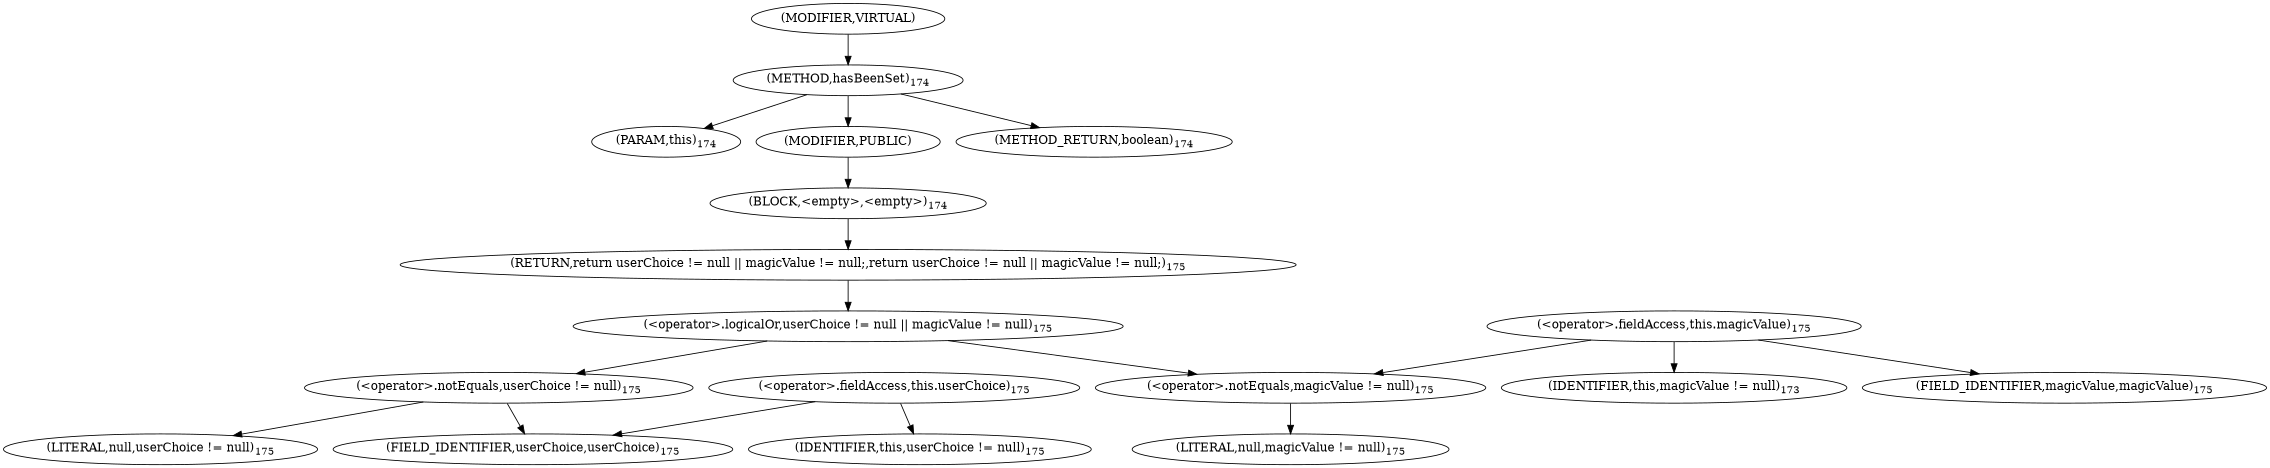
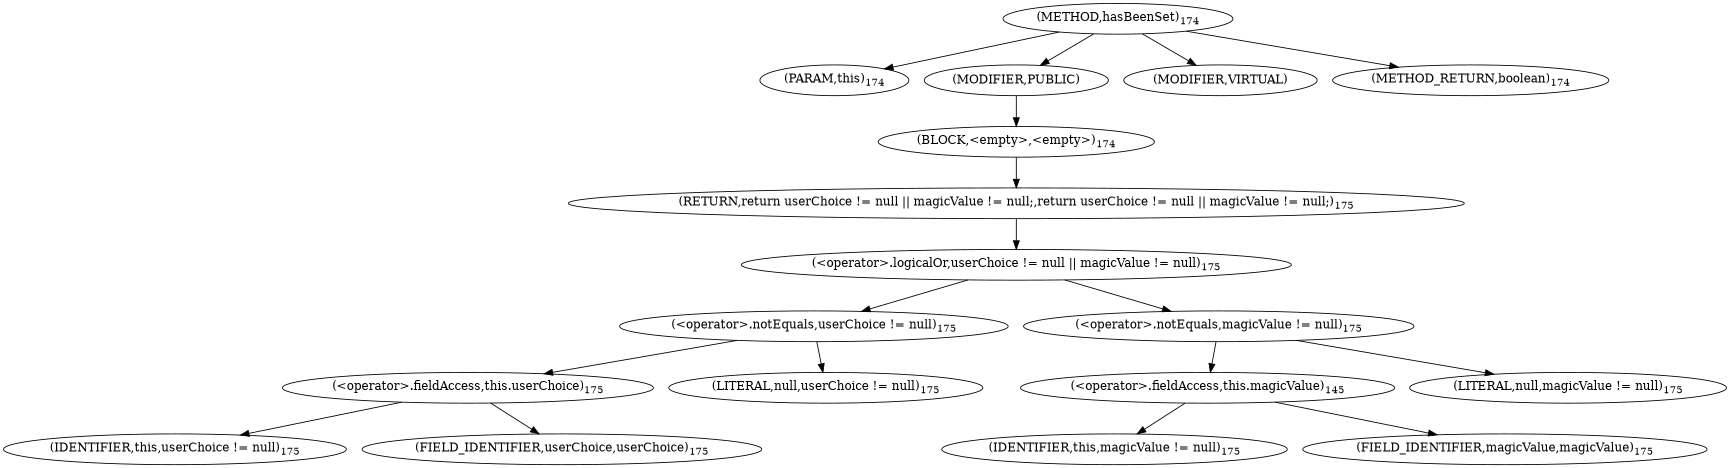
edge "(MODIFIER,VIRTUAL)" -> "(METHOD,hasBeenSet)": reversed
node "(<operator>.fieldAccess,this.magicValue)": text "175" -> "145"
edge "(<operator>.fieldAccess,this.magicValue)" -> "(<operator>.notEquals,magicValue != null)": reversed
node "(IDENTIFIER,this,magicValue != null)": text "173" -> "175"
edge "(<operator>.notEquals,userChoice != null)" -> "(FIELD_IDENTIFIER,userChoice,userChoice)": now "(<operator>.notEquals,userChoice != null)" -> "(<operator>.fieldAccess,this.userChoice)"
